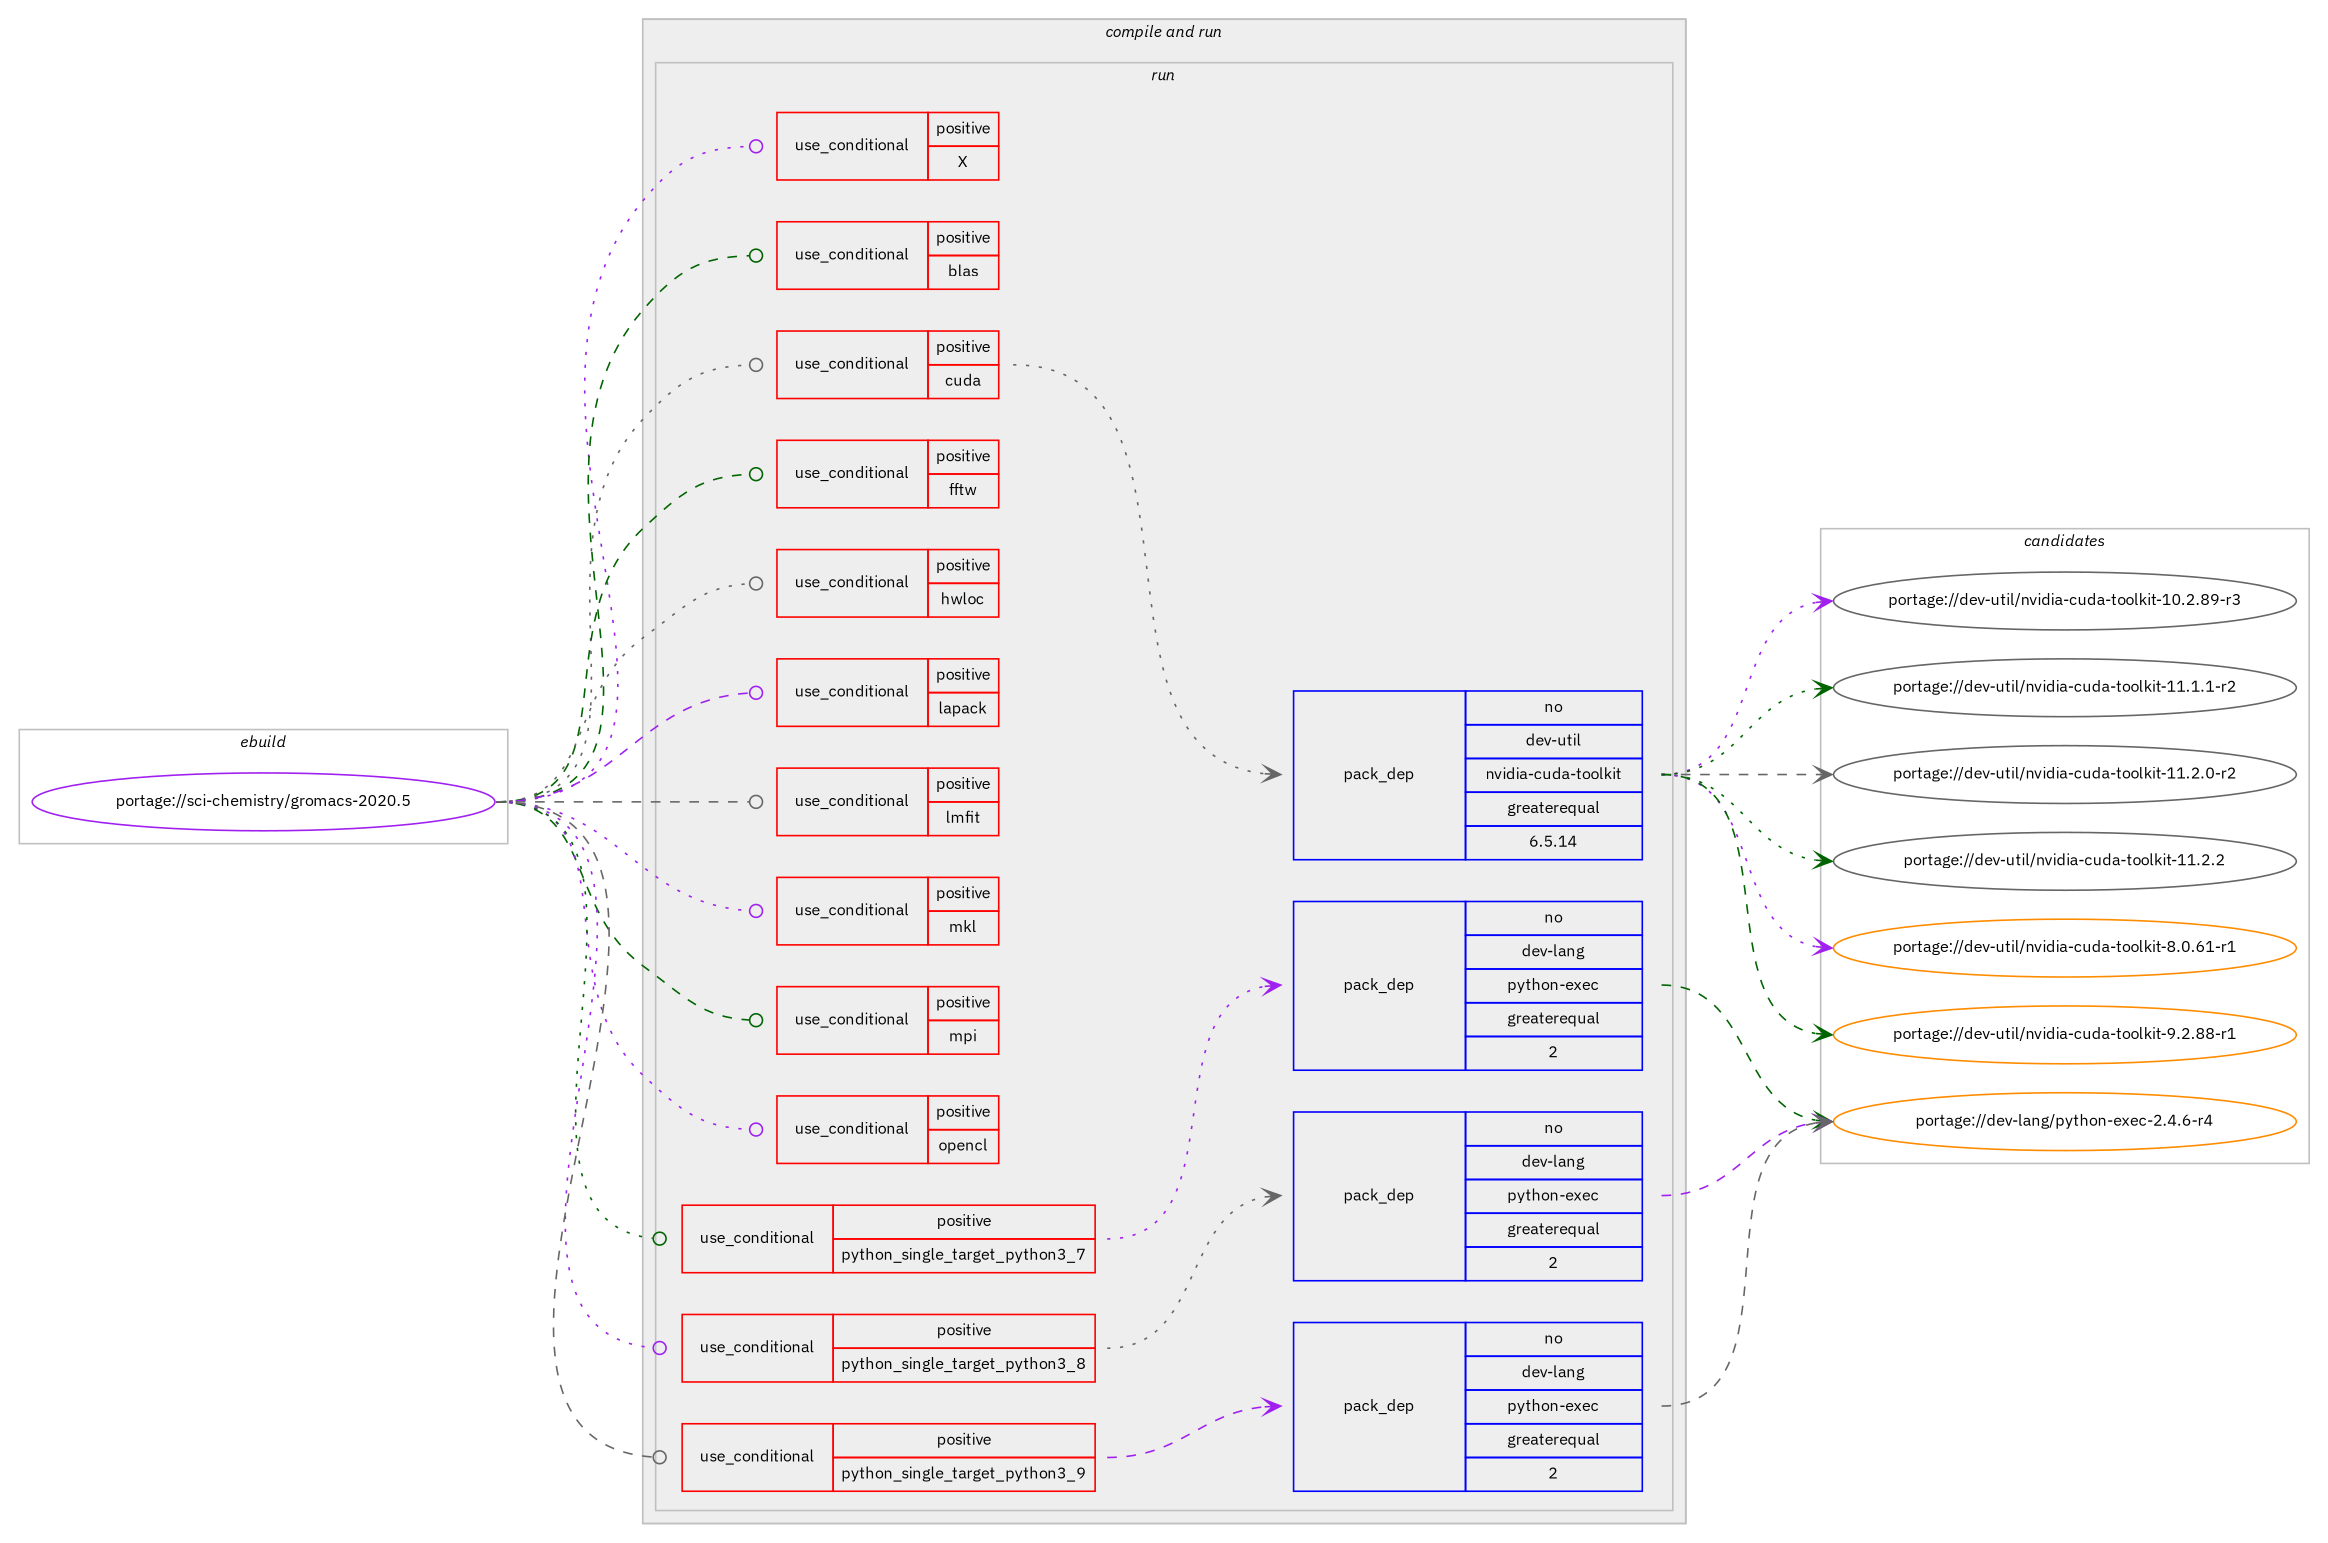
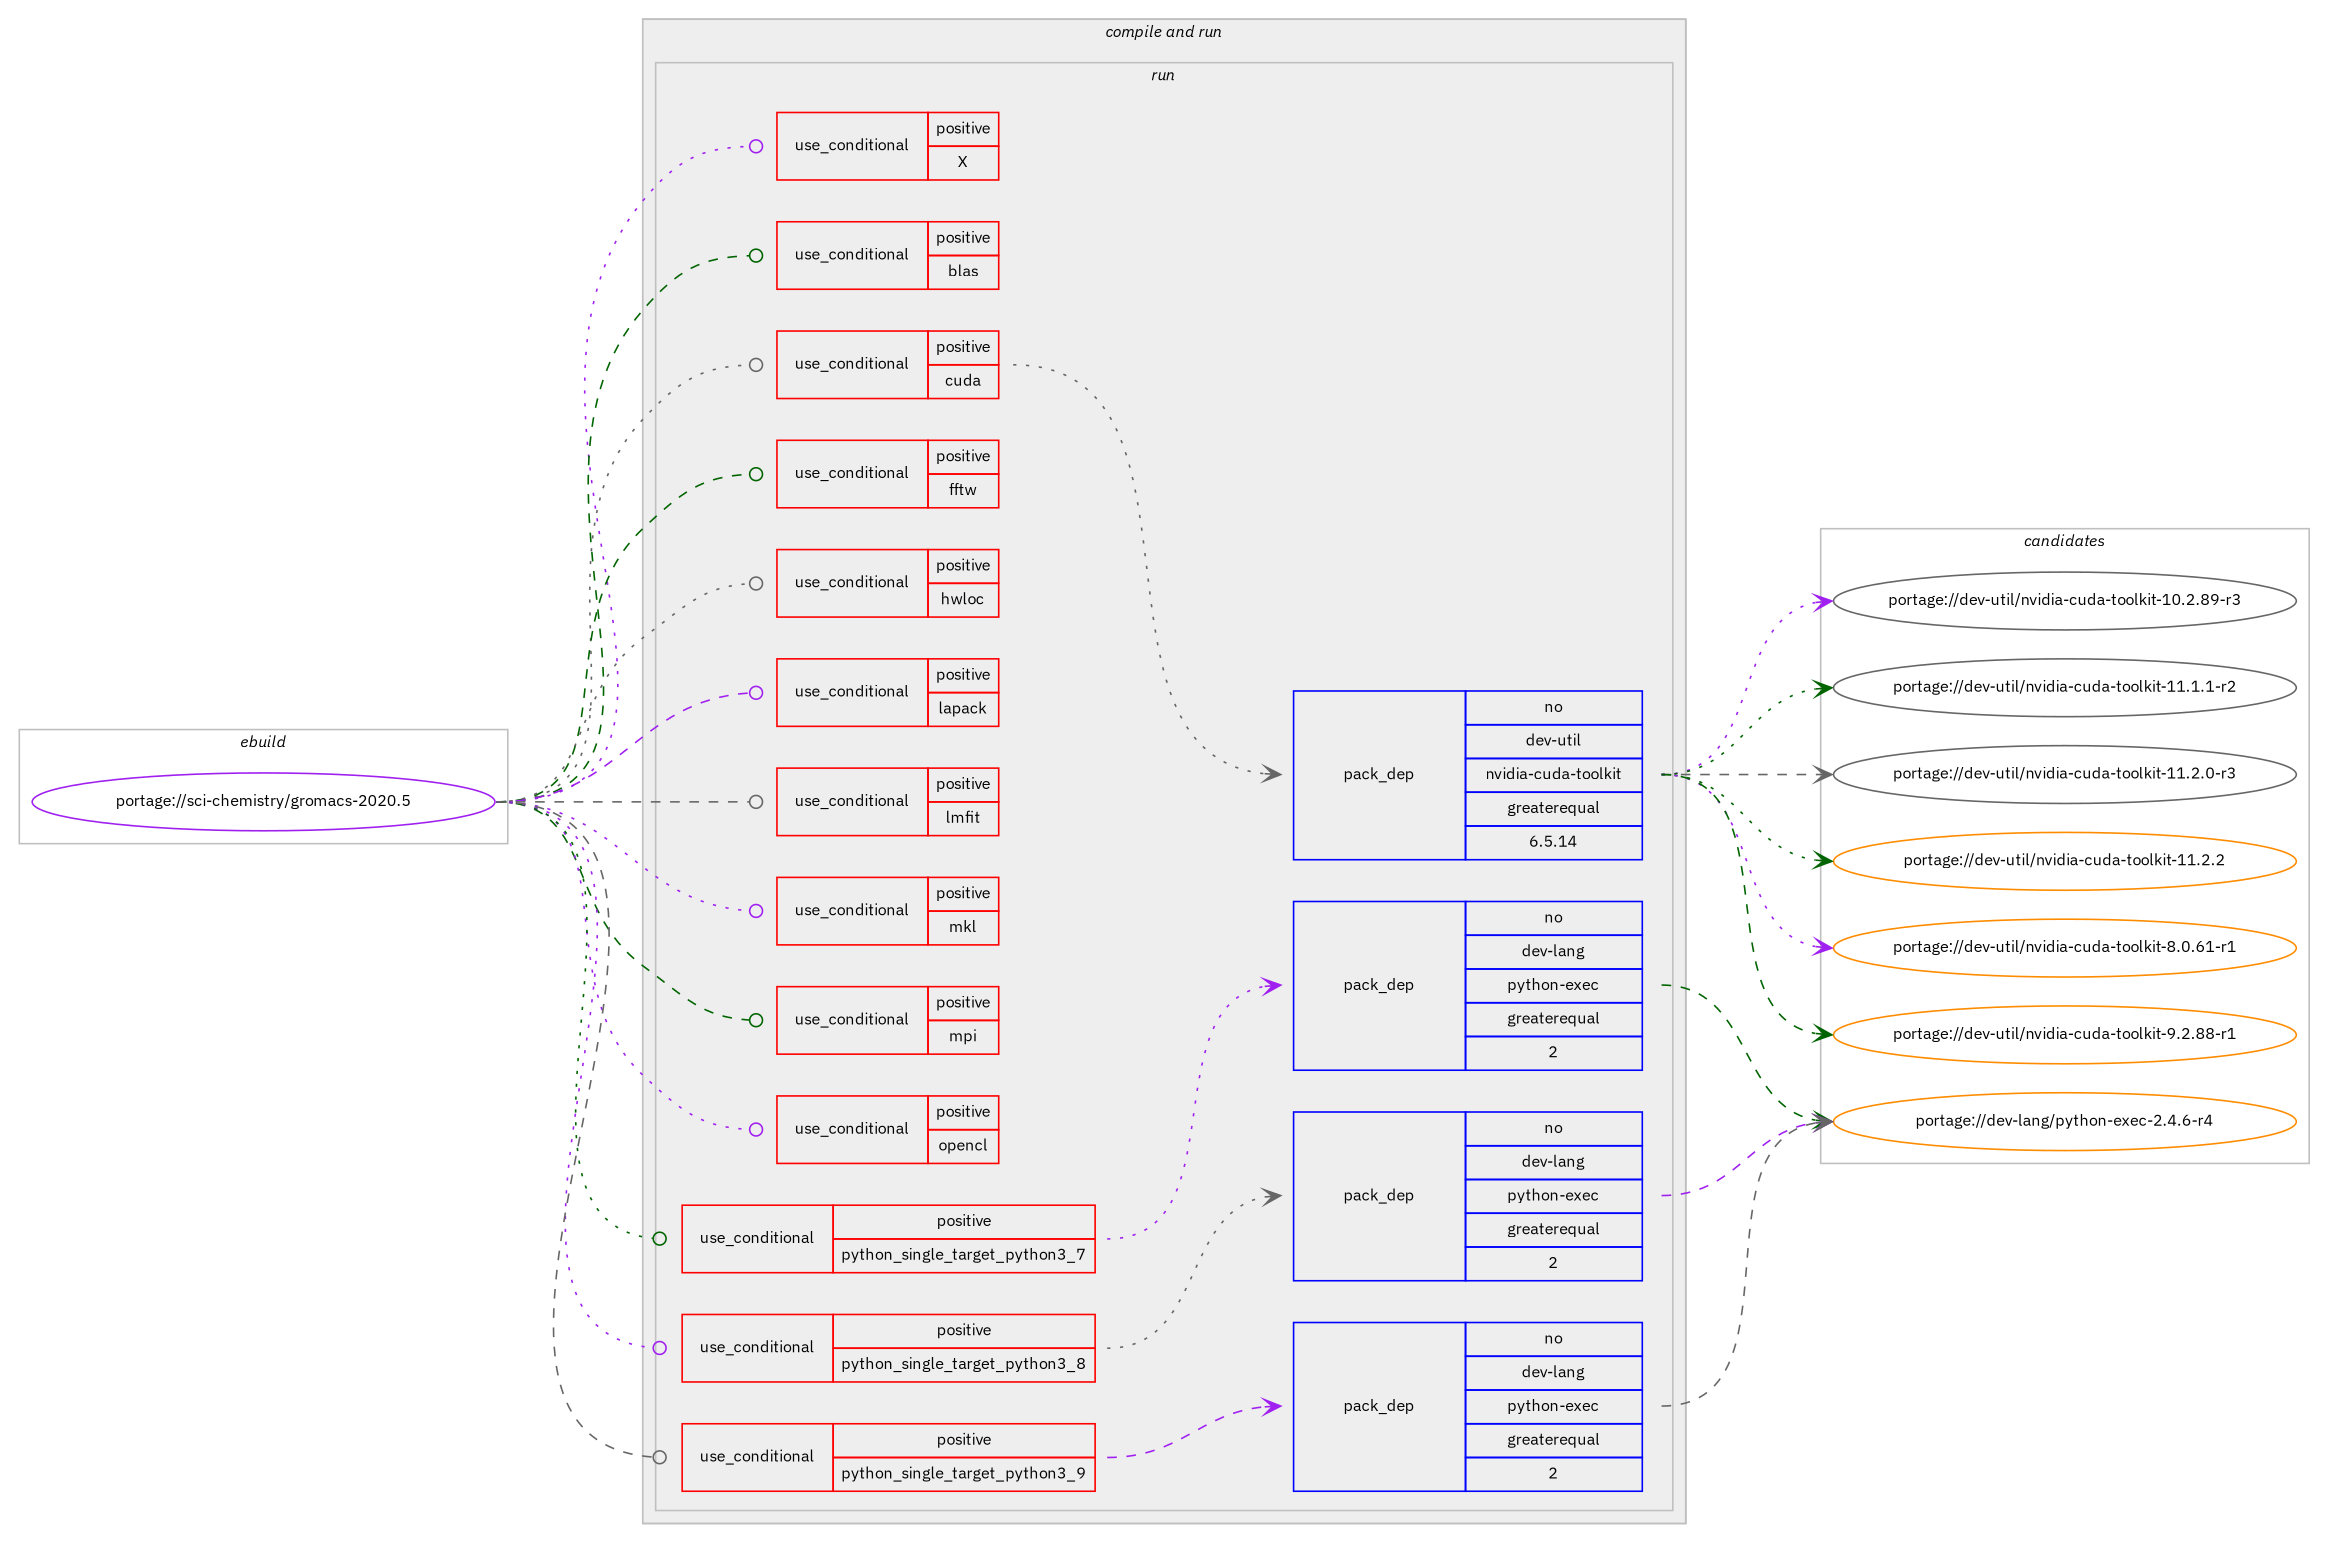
node "portage://dev-util/nvidia-cuda-toolkit-11.2.0-r2": label "portage://dev-util/nvidia-cuda-toolkit-11.2.0-r2" -> "portage://dev-util/nvidia-cuda-toolkit-11.2.0-r3"
node "portage://dev-util/nvidia-cuda-toolkit-11.2.2": color gray40 -> darkorange
